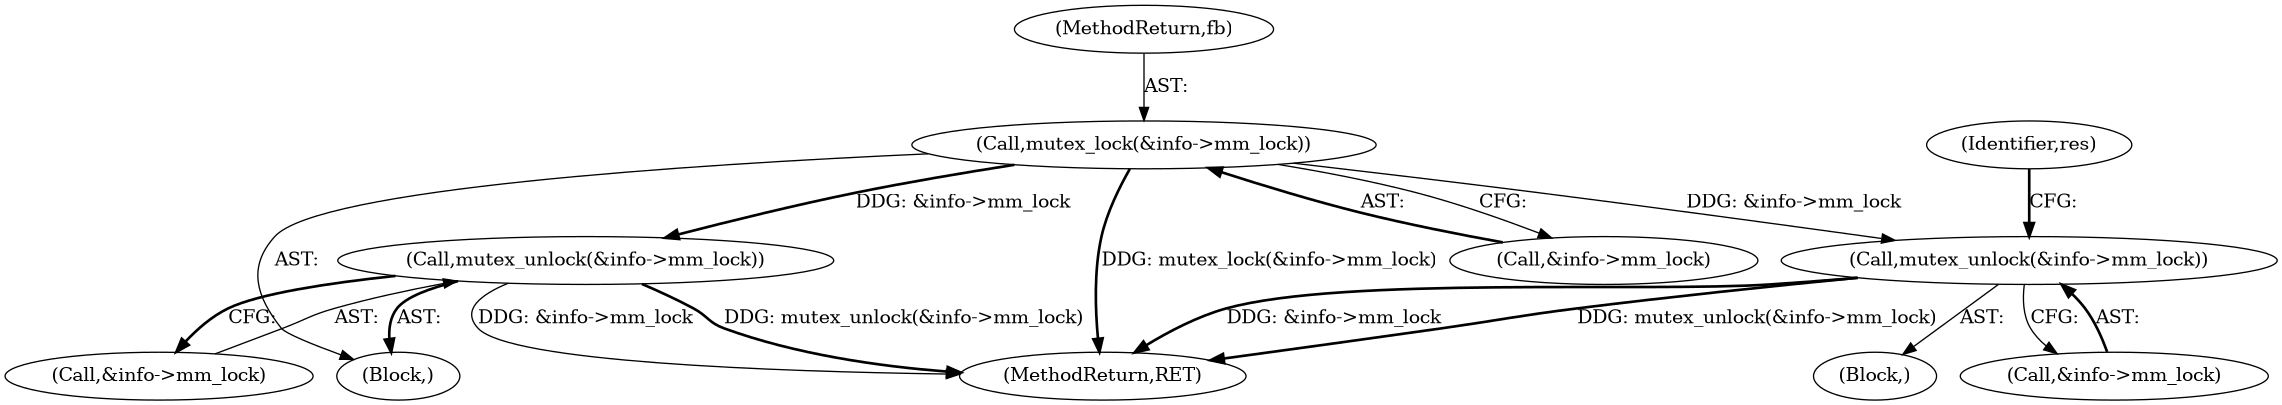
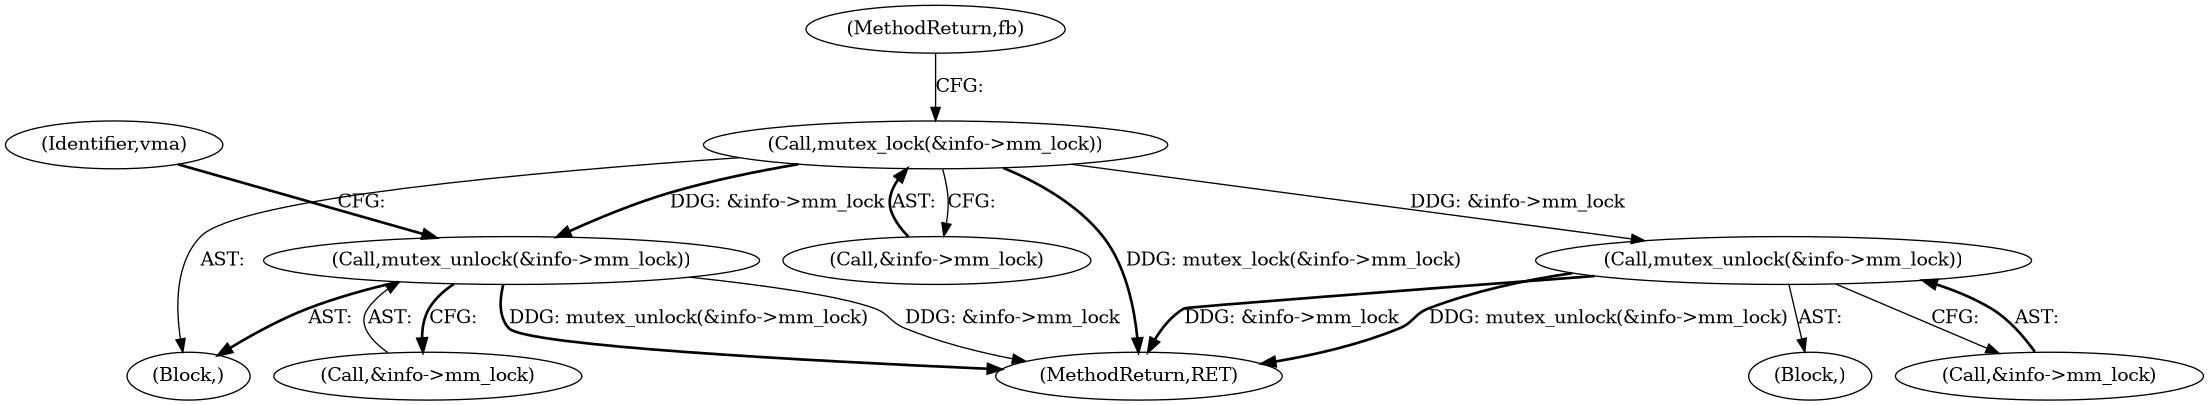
edge "(MethodReturn,fb)" -> "(Call,mutex_lock(&info->mm_lock))": label "AST: " -> "CFG: "
node "(Identifier,vma)": added
node "(Identifier,res)": removed
